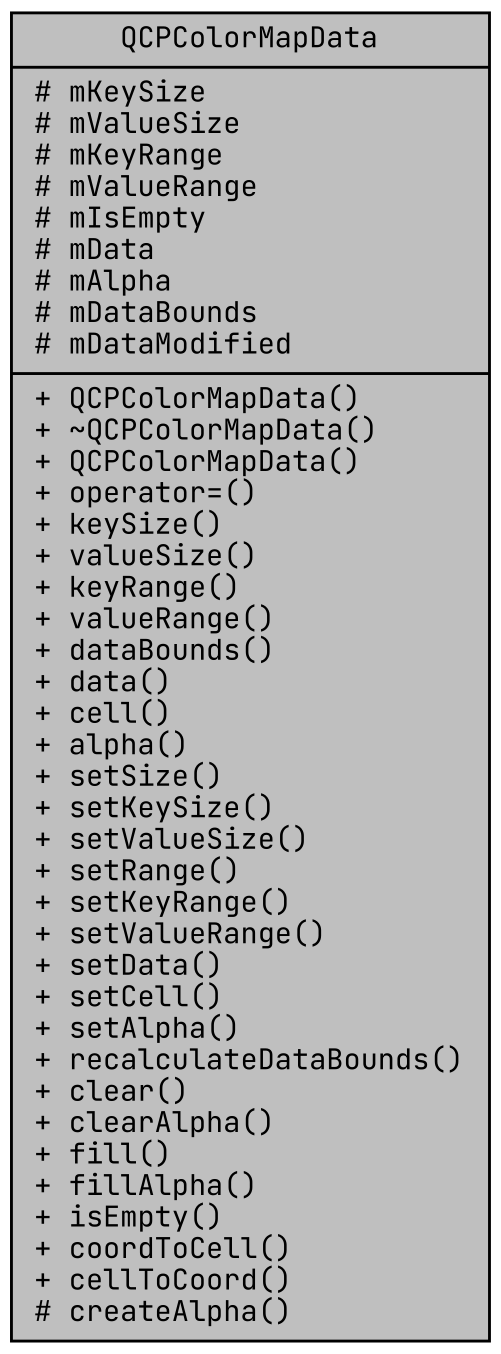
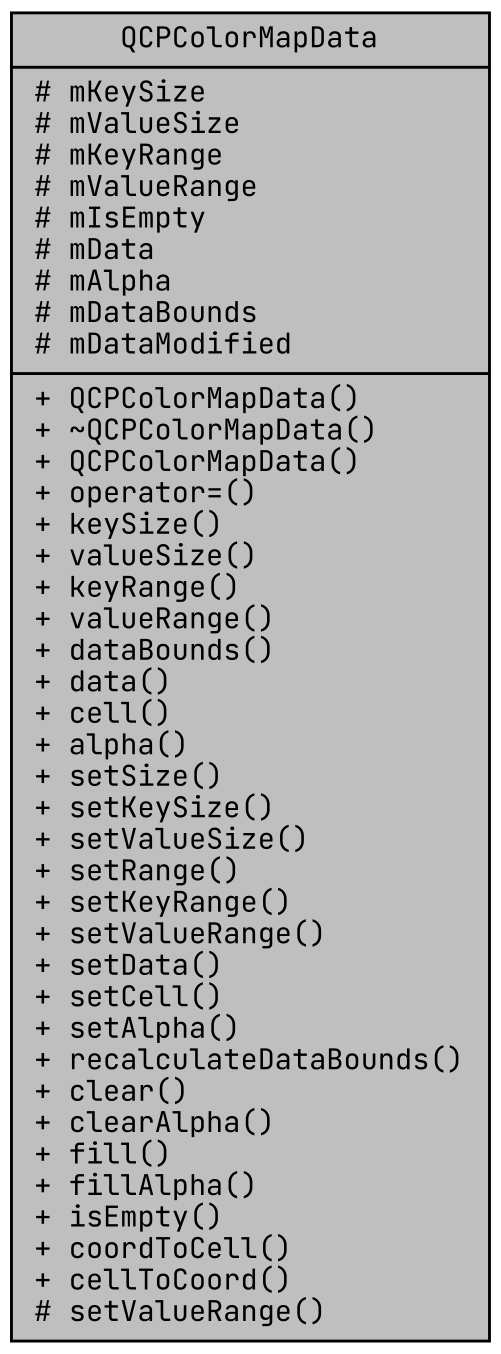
node "QCPColorMapData": text "# createAlpha()" -> "# setValueRange()"
